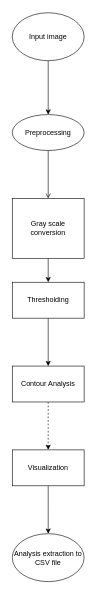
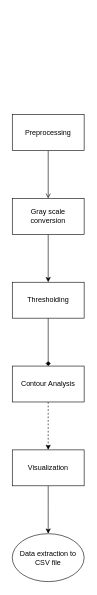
node "Input image": removed
edge "Input image" -> "Preprocessing": removed
node "Preprocessing": shape ellipse -> rectangle
node "Gray scale conversion": size 72x60 -> 72x36
edge "Thresholding" -> "Contour Analysis": arrowhead classic -> diamond
node "Analysis extraction to CSV file": label "Analysis extraction to CSV file" -> "Data extraction to CSV file"
